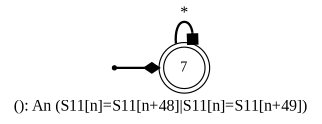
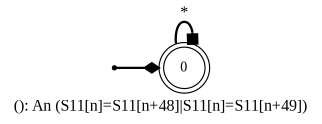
node "7": label "7" -> "0"
